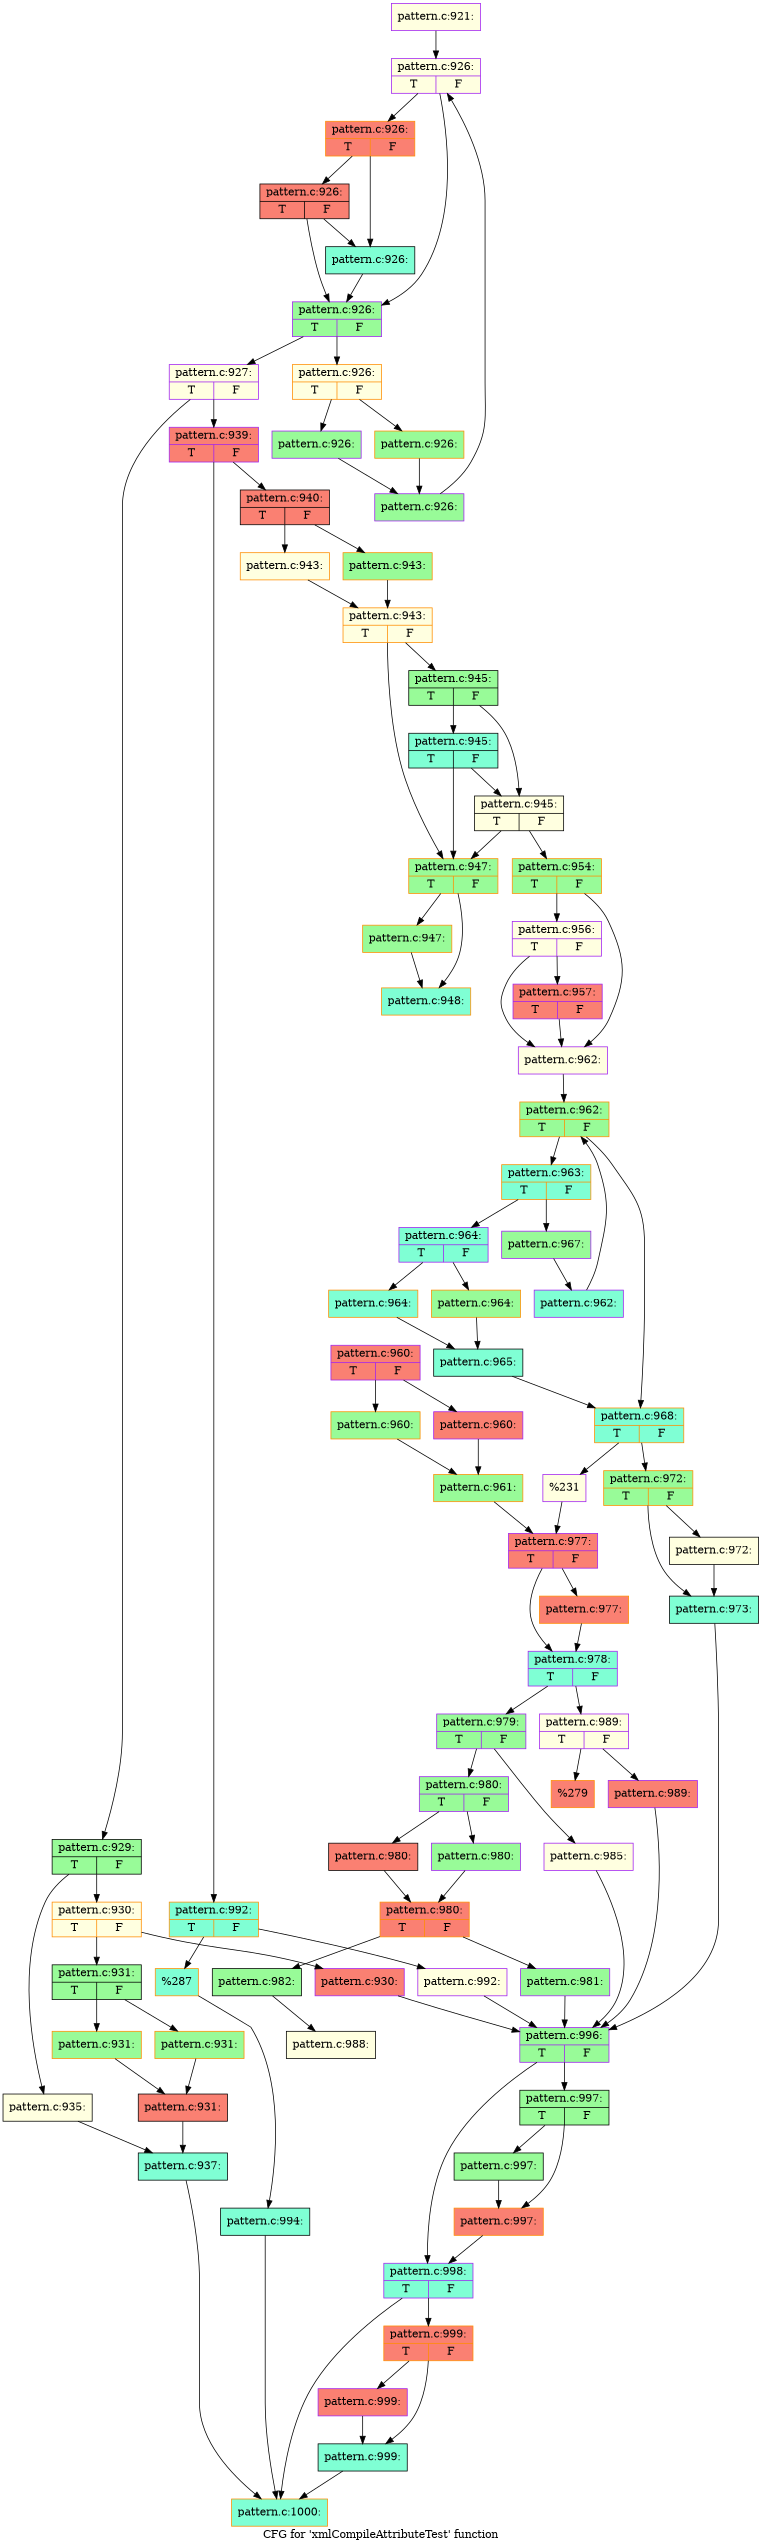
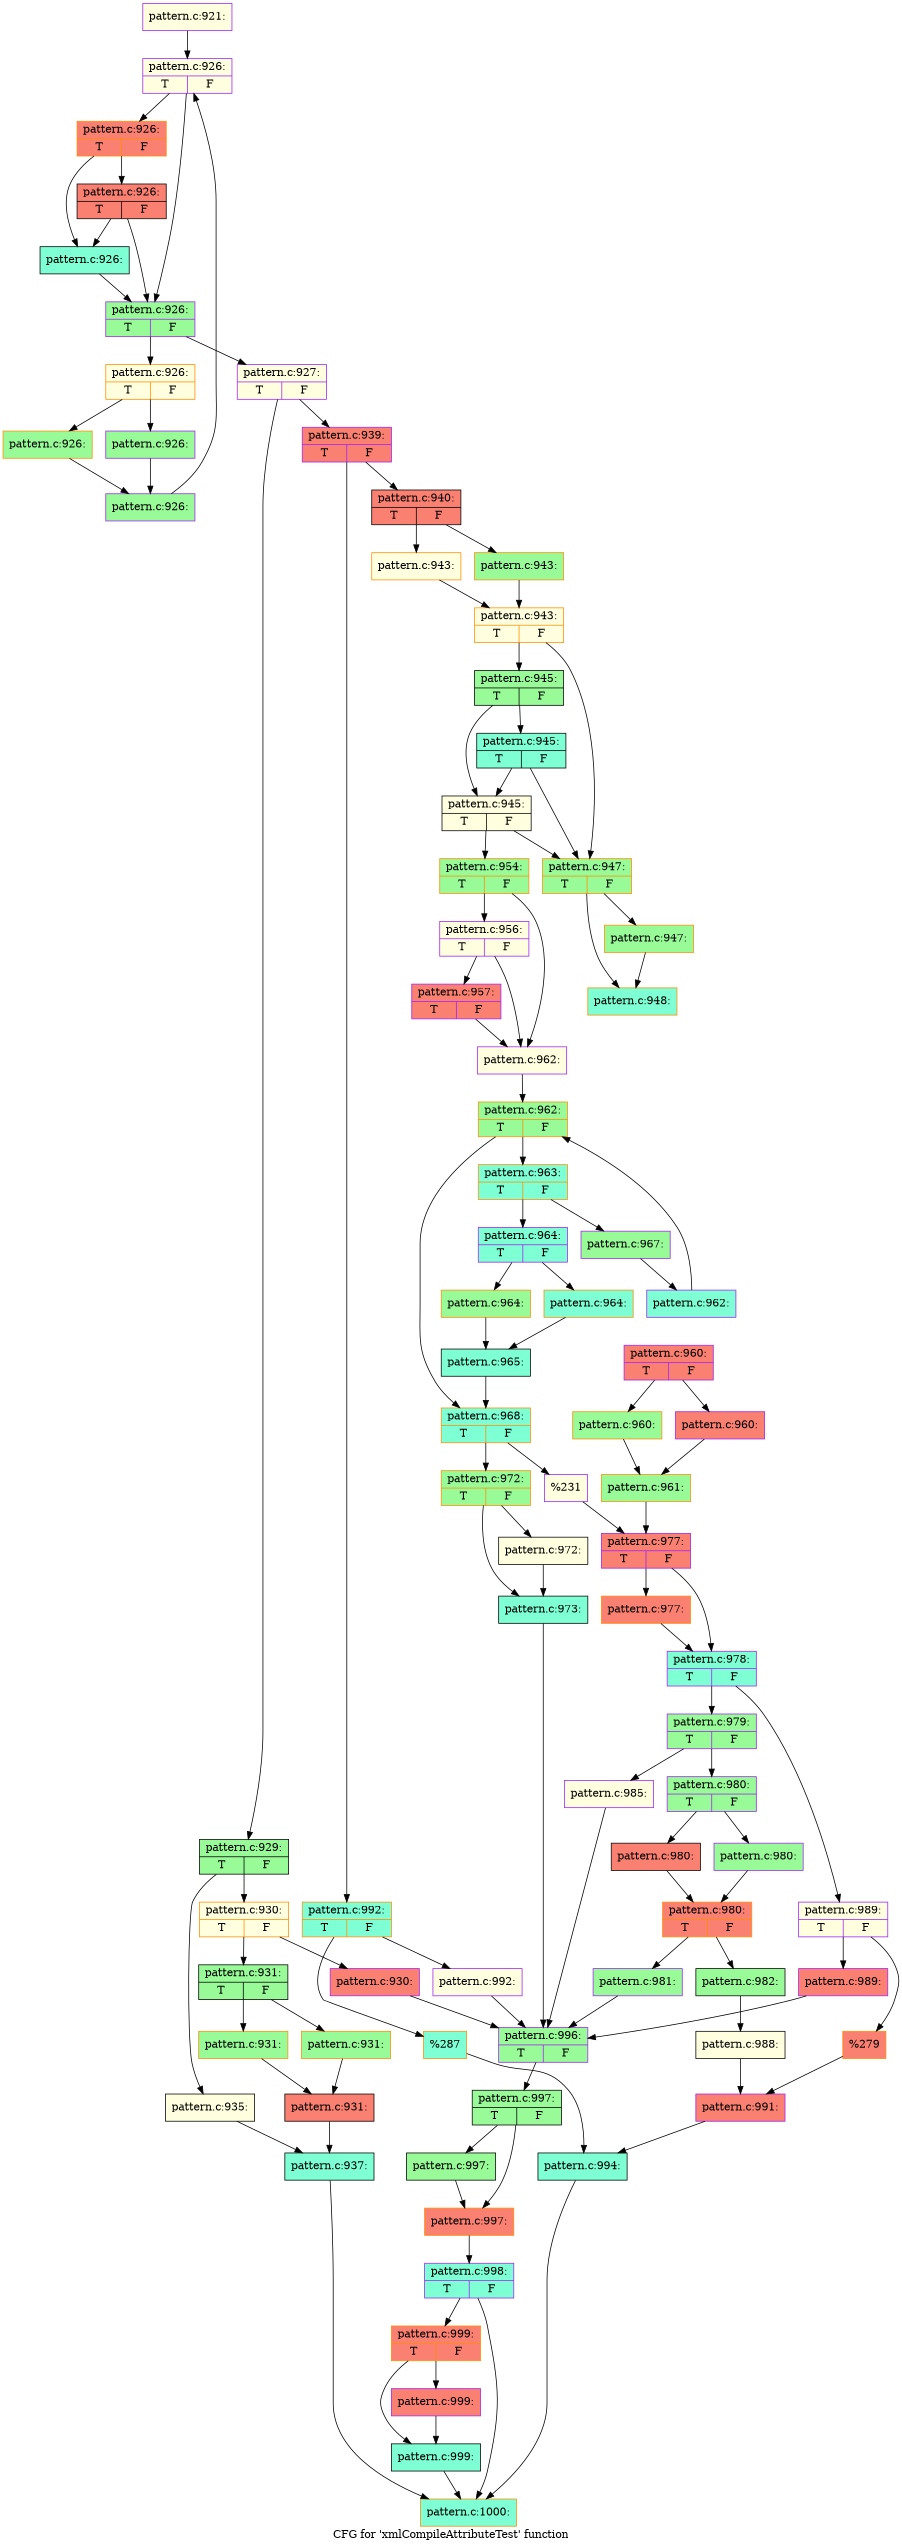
node "pattern.c:991:": added
edge "pattern.c:996:" -> "pattern.c:998:": removed
